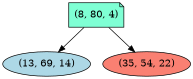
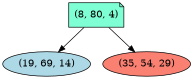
node "(13, 69, 14)": label "(13, 69, 14)" -> "(19, 69, 14)"
node "(35, 54, 22)": label "(35, 54, 22)" -> "(35, 54, 29)"
